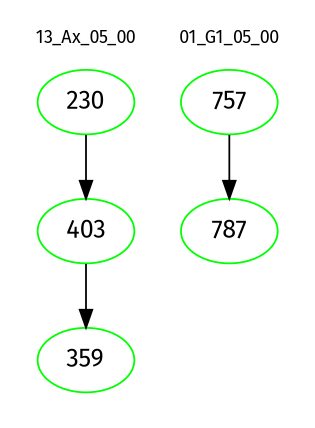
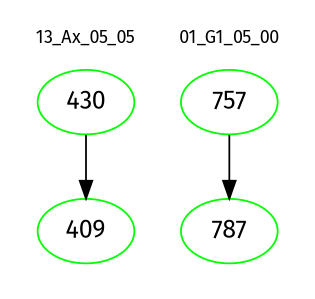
cluster "13_Ax_05_00": label "13_Ax_05_00" -> "13_Ax_05_05"
node "230": label "230" -> "430"
node "403": label "403" -> "409"
node "359": removed
